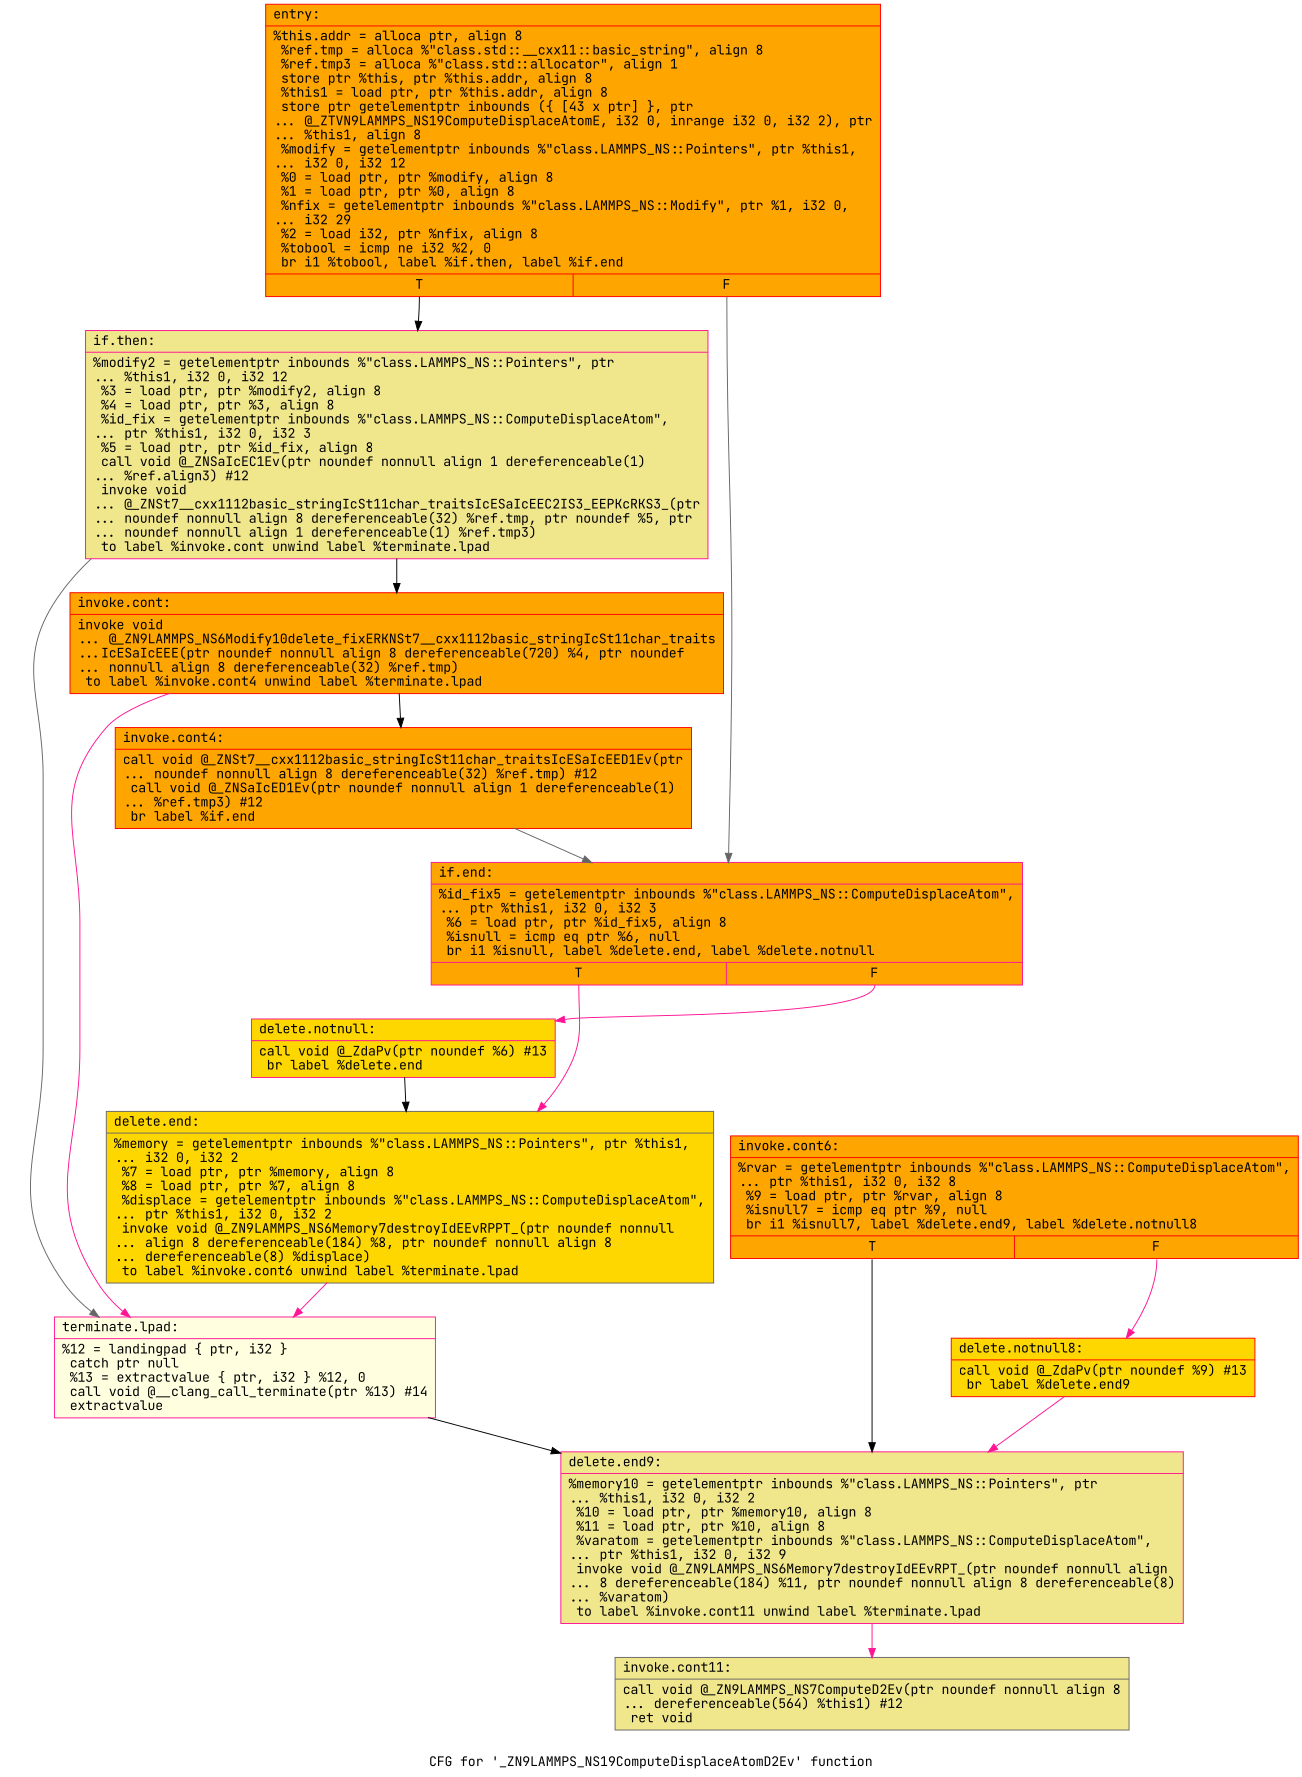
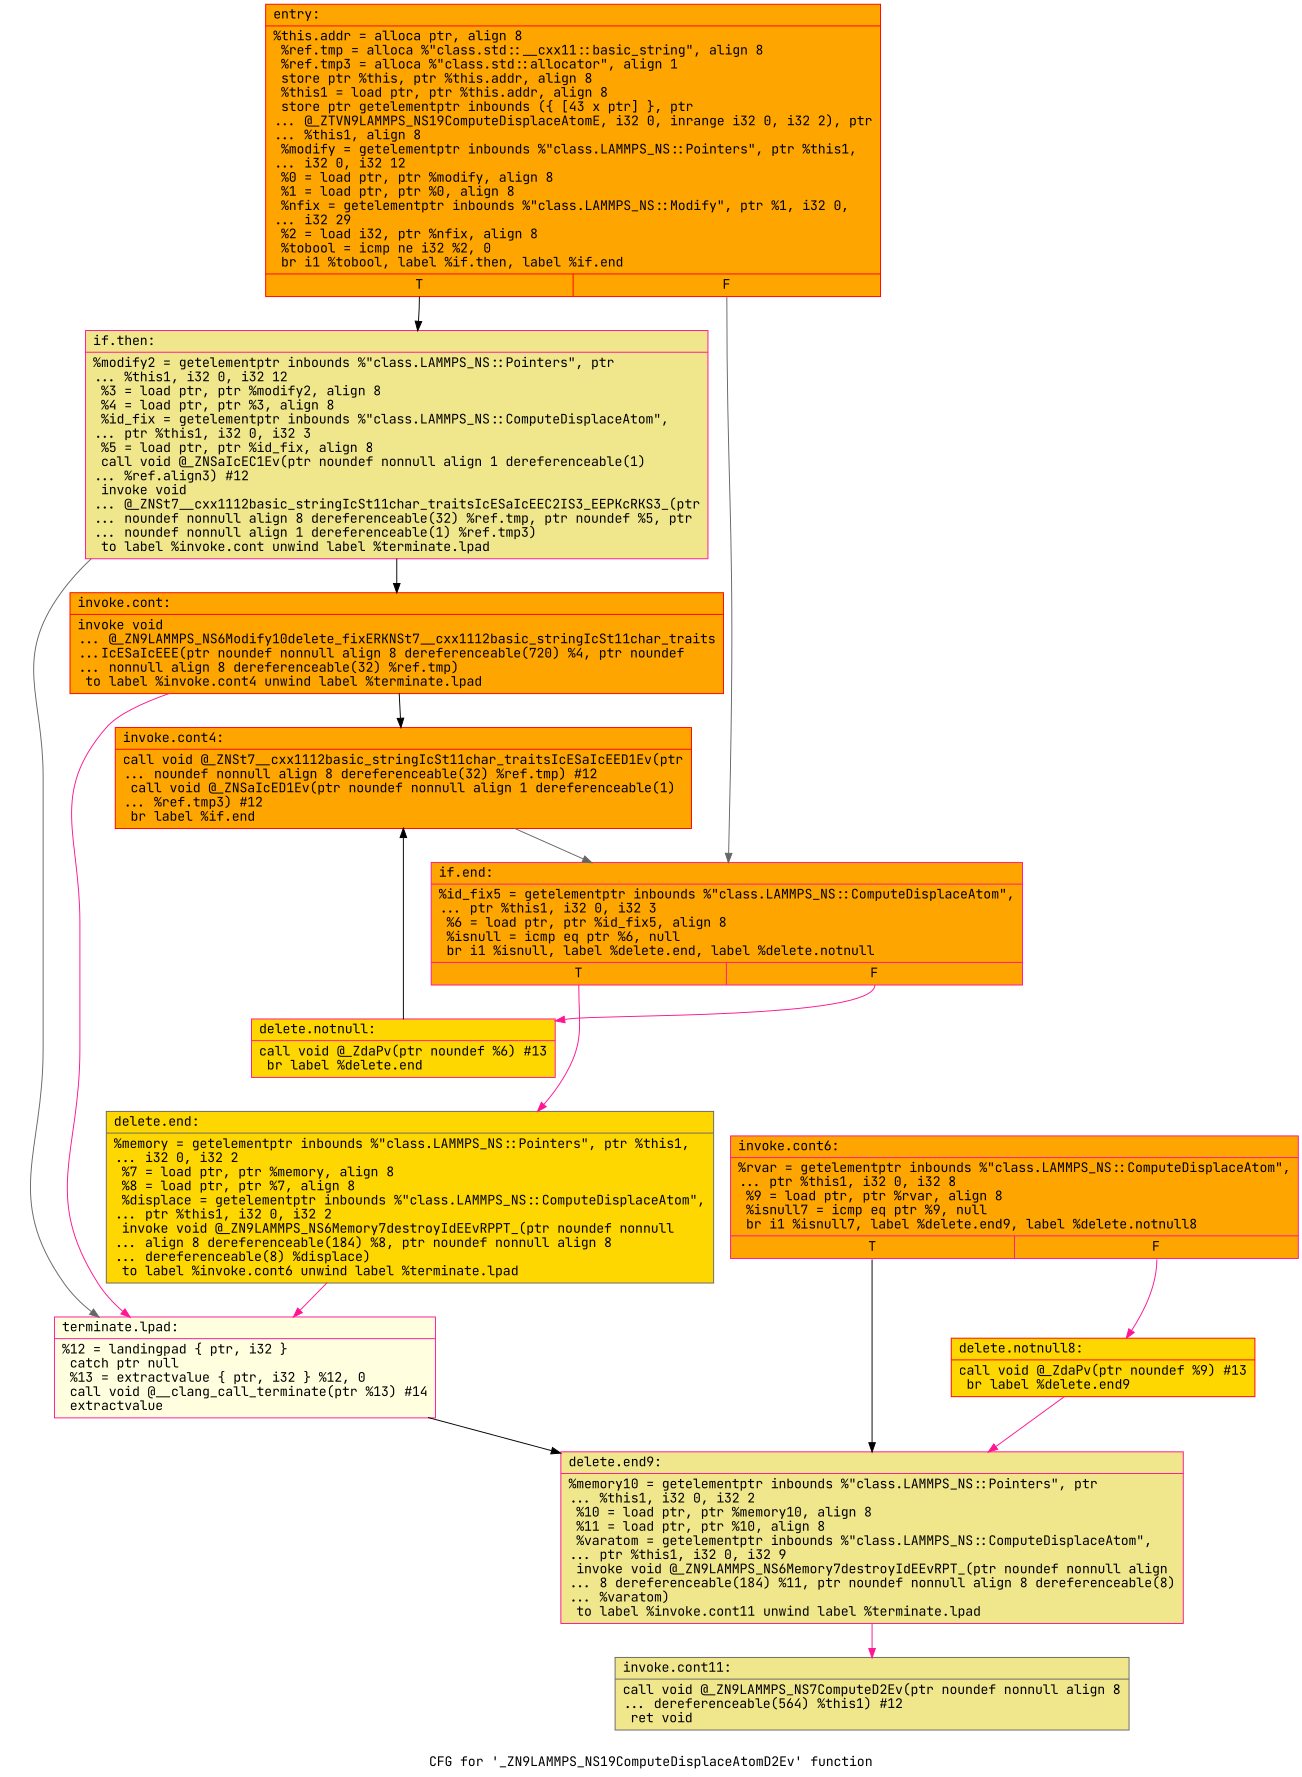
edge "delete.notnull:" -> "delete.end:": now "delete.notnull:" -> "invoke.cont4:"
node "invoke.cont6:": color red -> deeppink
